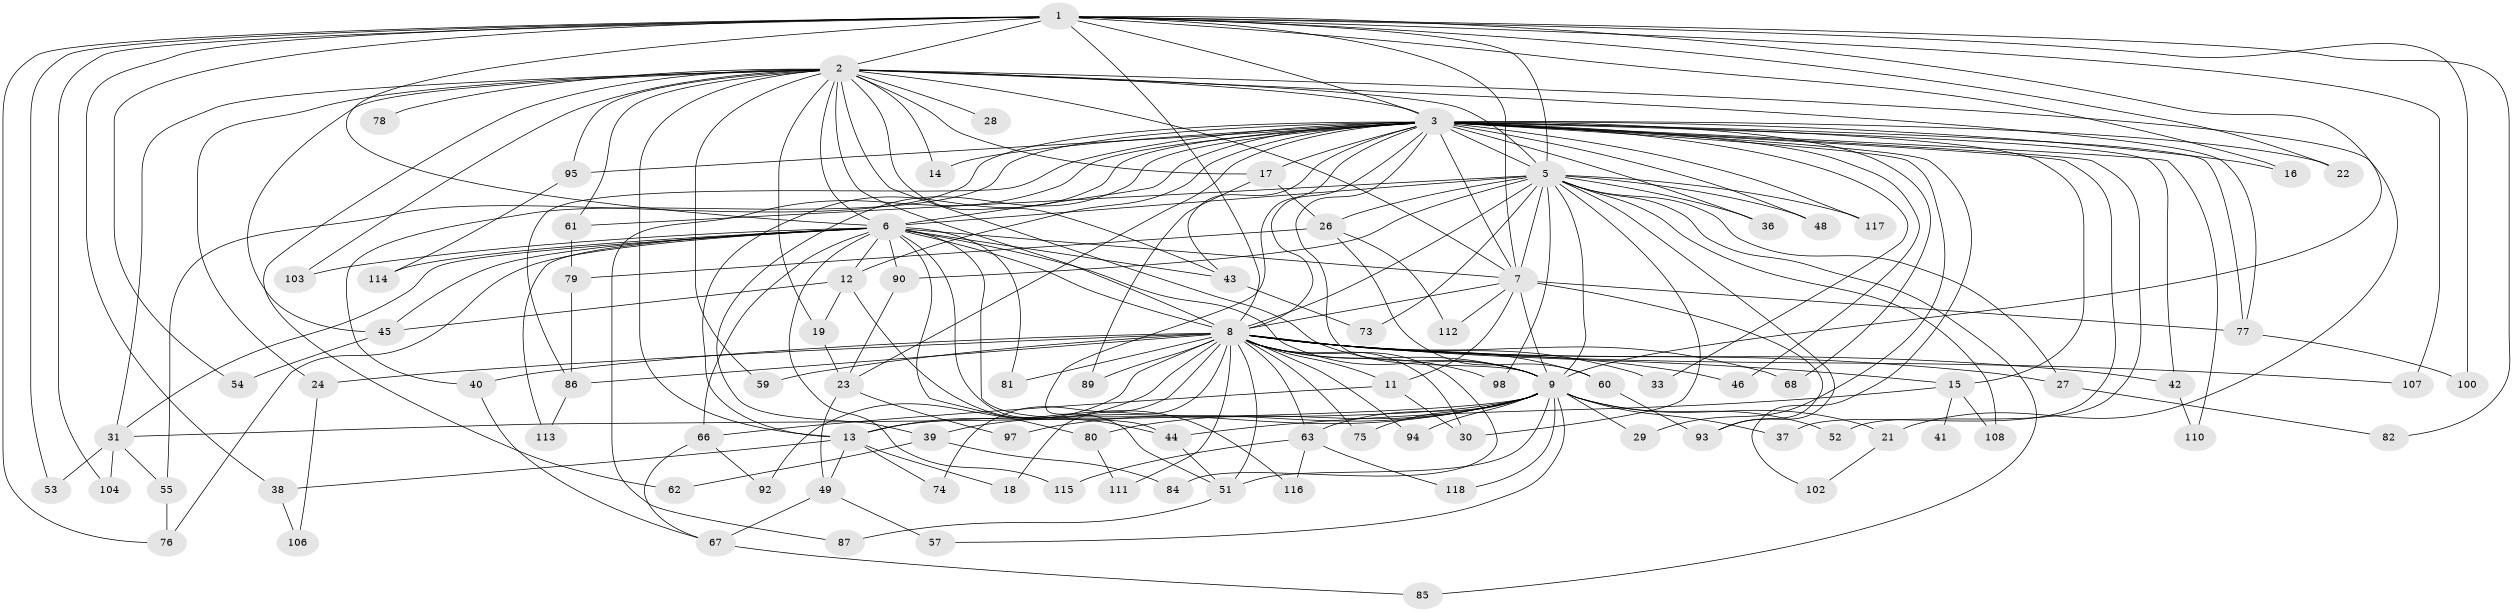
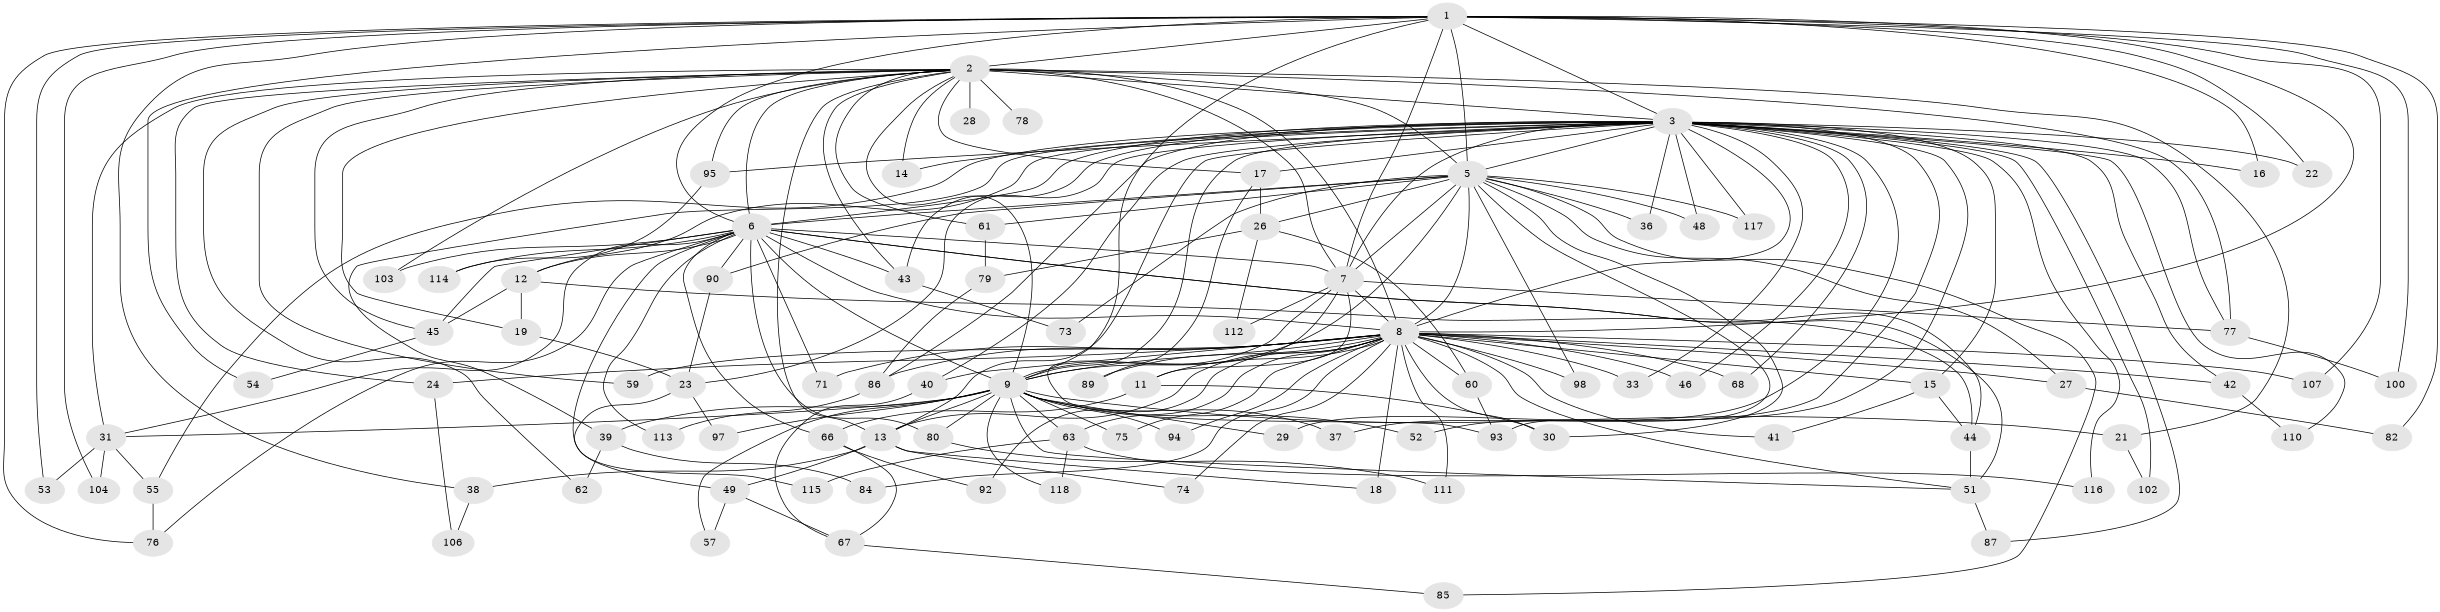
node "81": label "81" -> "71"
edge "8" -- "41": added
node "108": removed
